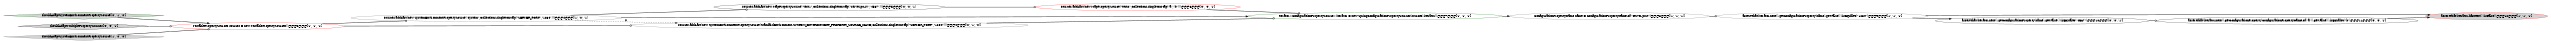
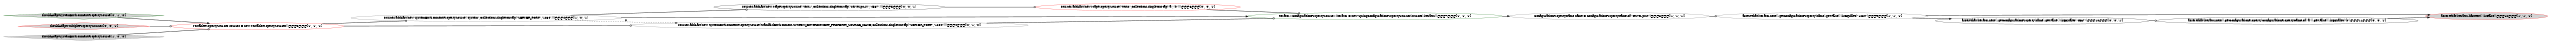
node "shouldAdaptMultiplePropertySources['0', '0', '1']": color black -> red
